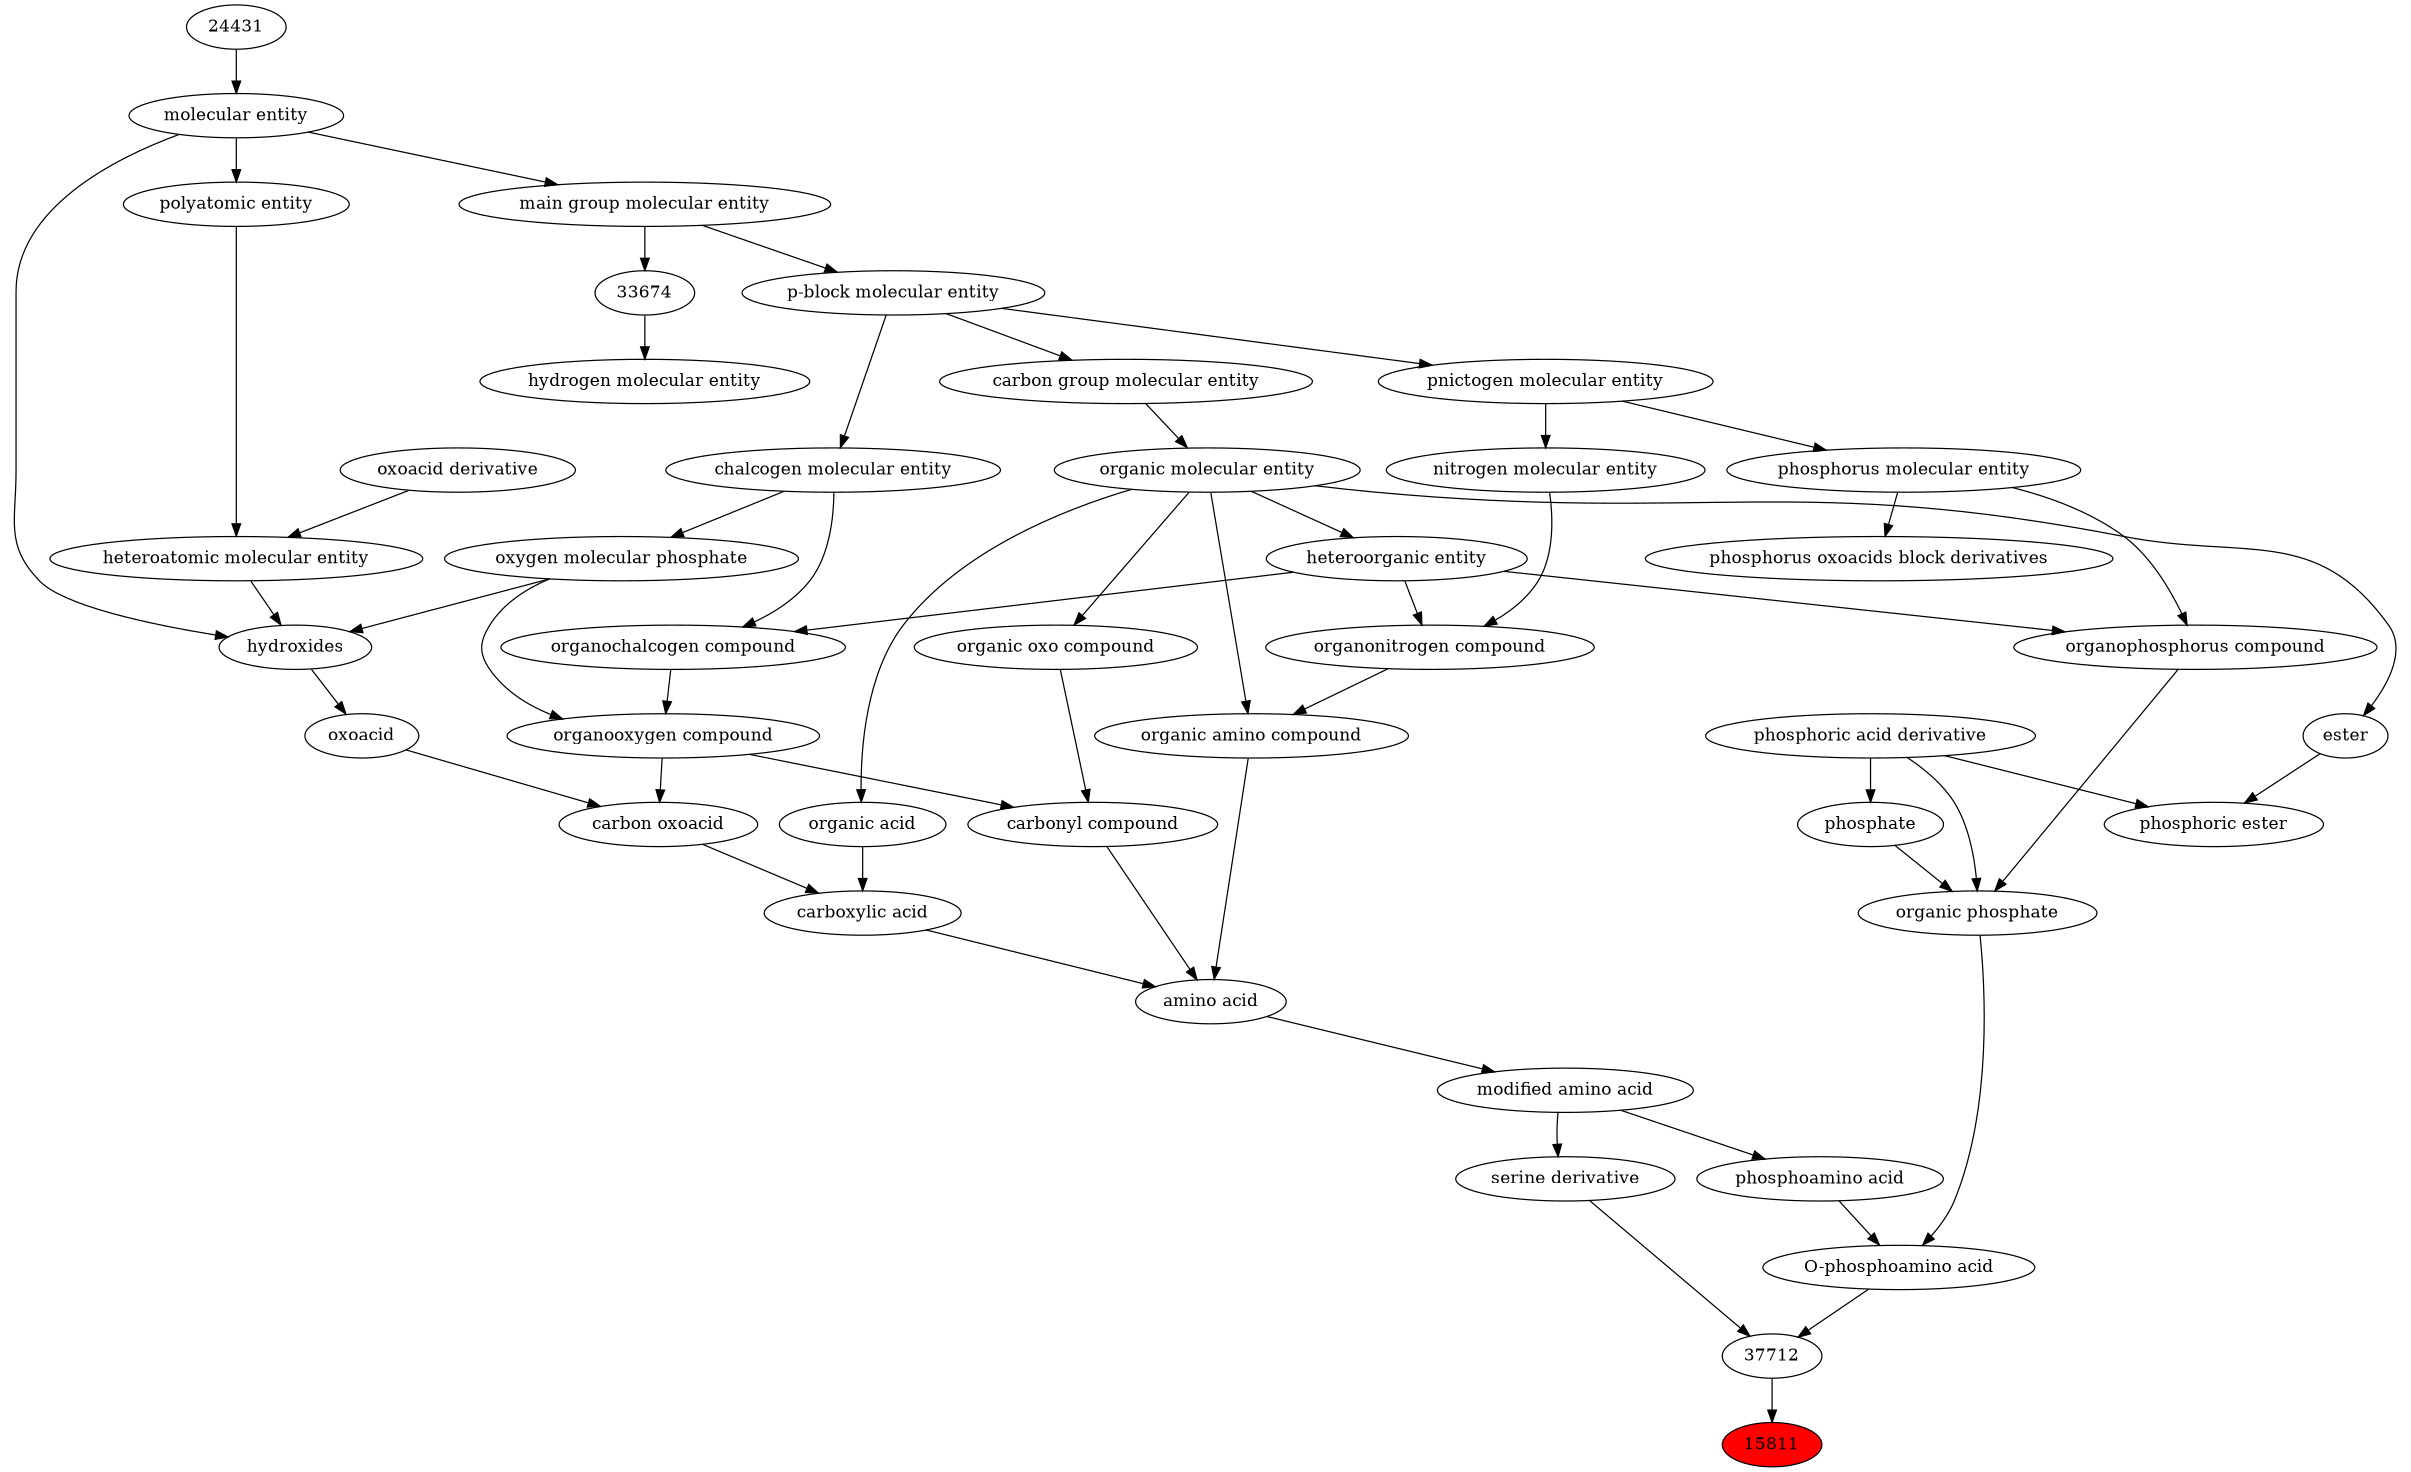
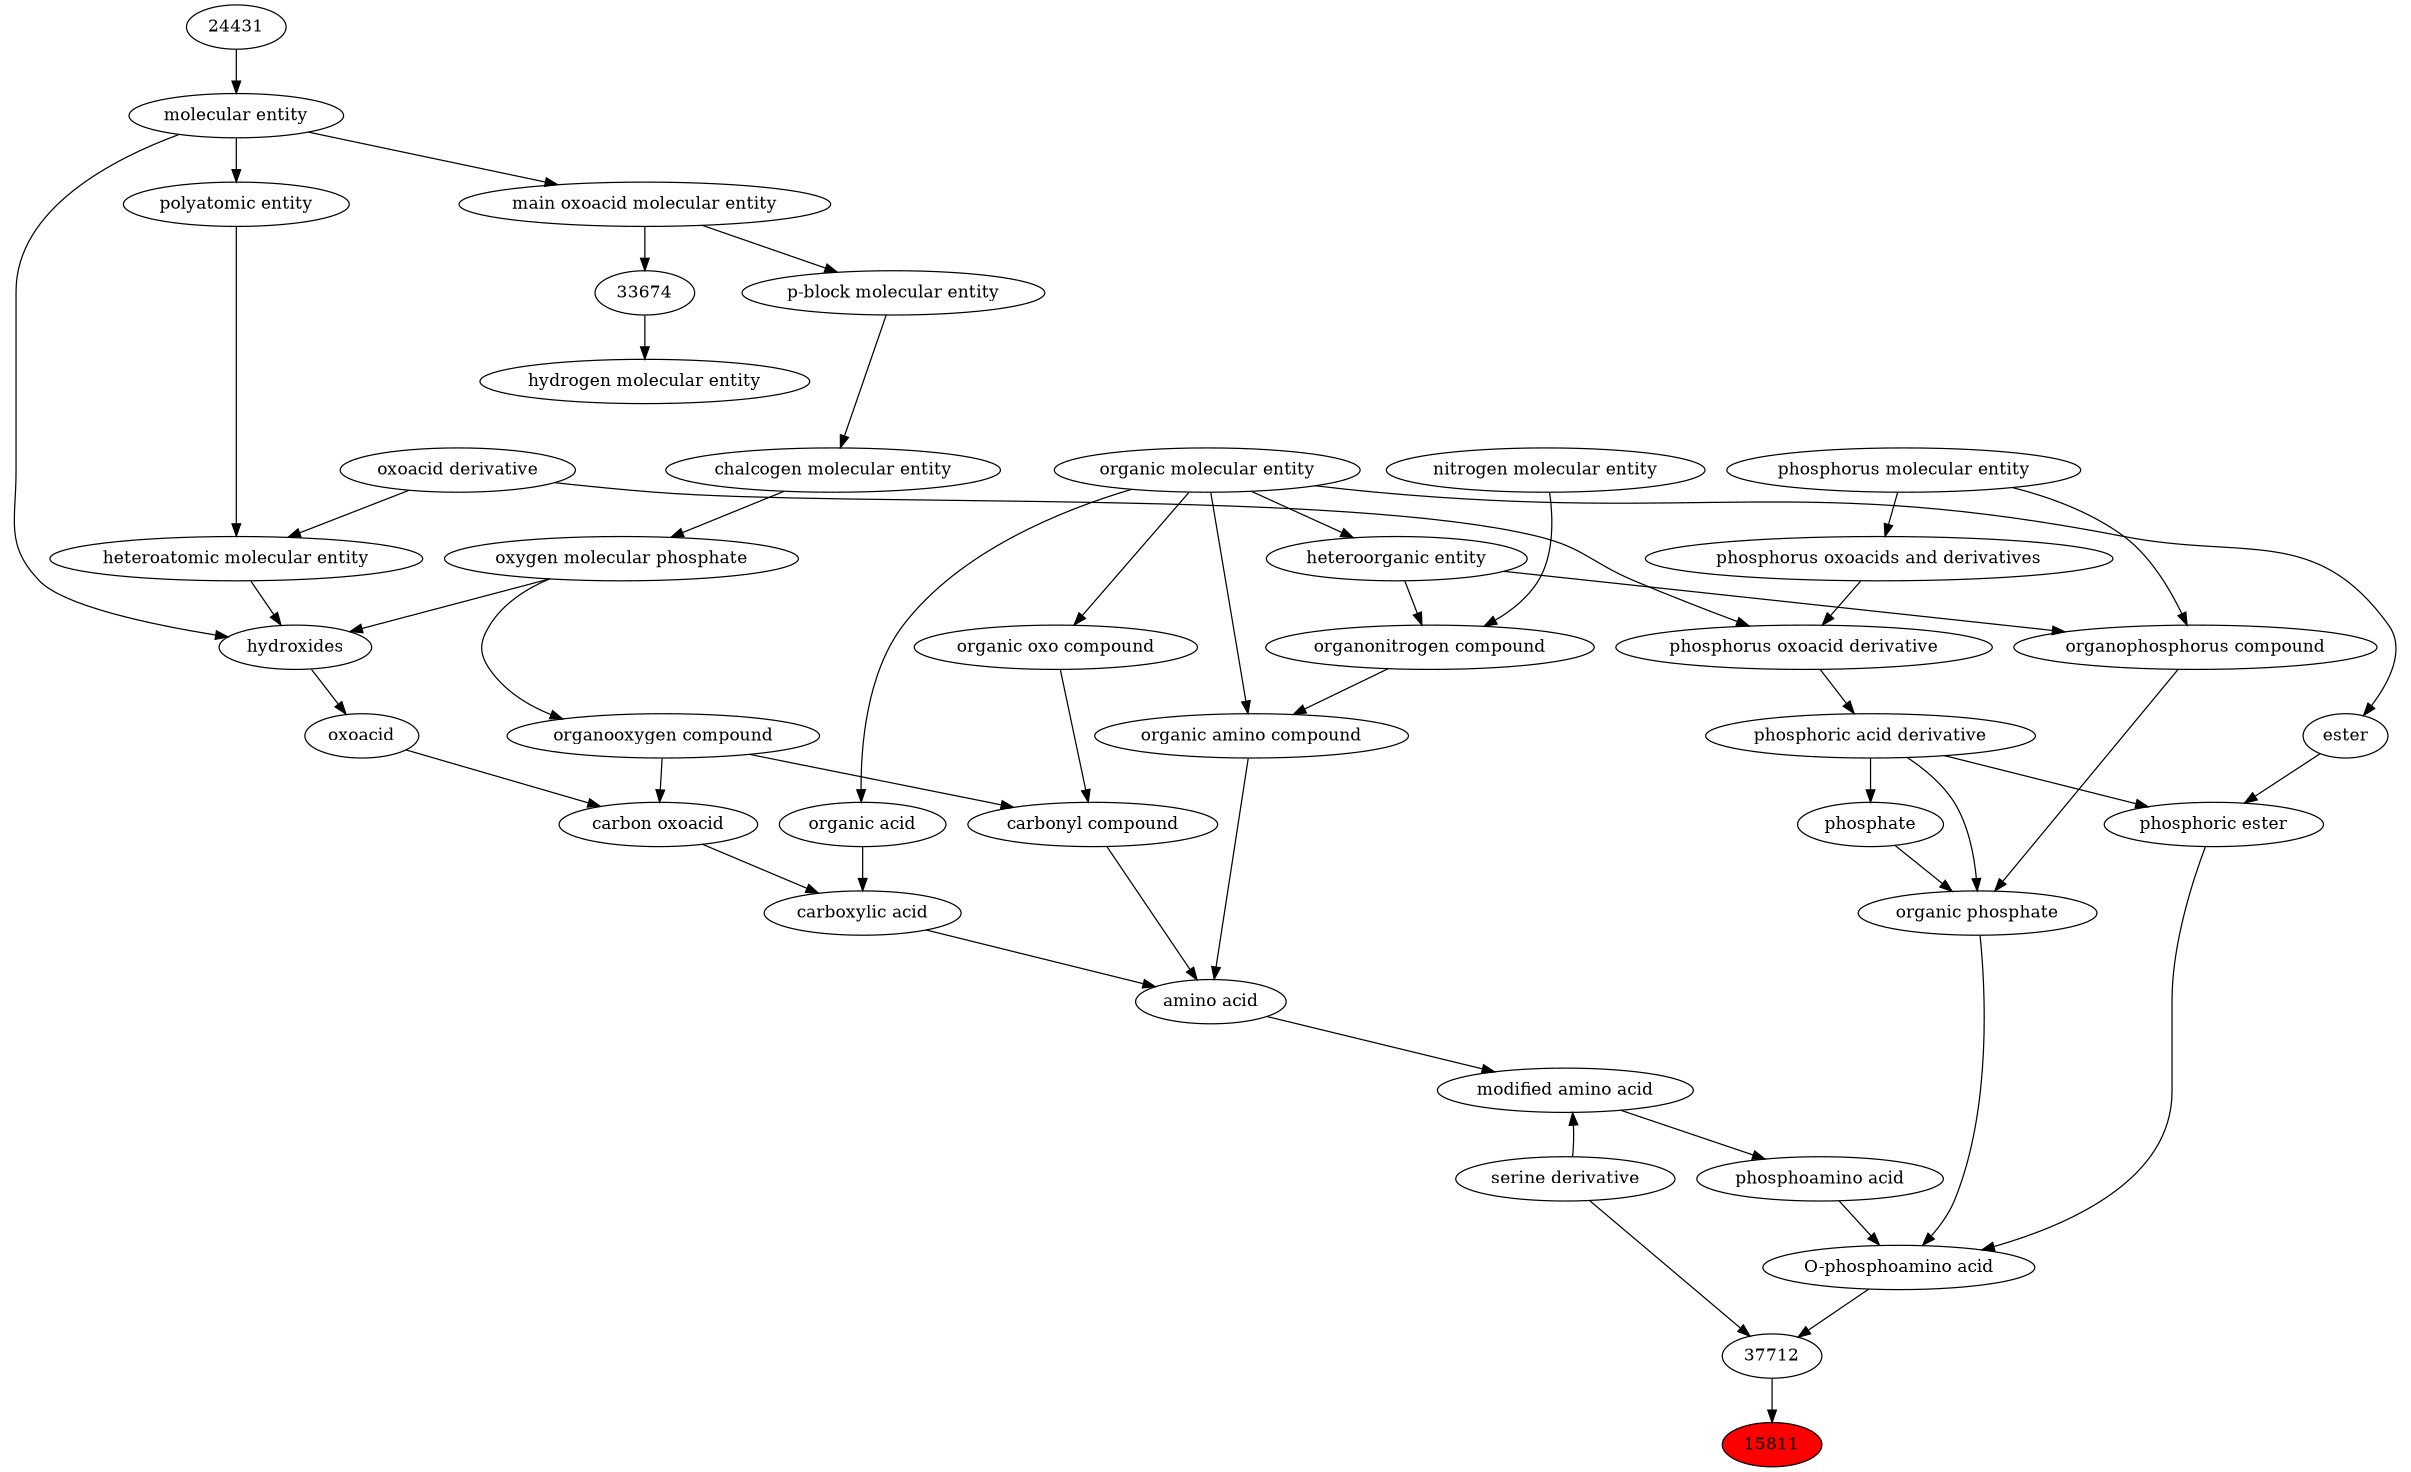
node "main group molecular entity": label "main group molecular entity" -> "main oxoacid molecular entity"
node "carbon group molecular entity": removed
node "pnictogen molecular entity": removed
node "phosphorus oxoacids block derivatives": label "phosphorus oxoacids block derivatives" -> "phosphorus oxoacids and derivatives"
node "organochalcogen compound": removed
node "phosphorus oxoacid derivative": added
edge "phosphoric ester" -> "O-phosphoamino acid": added
edge "modified amino acid" -> "serine derivative": reversed
